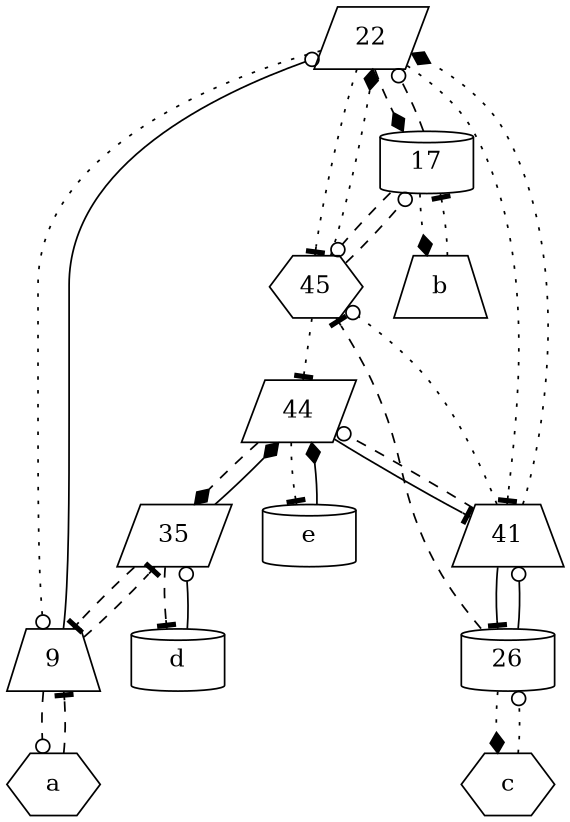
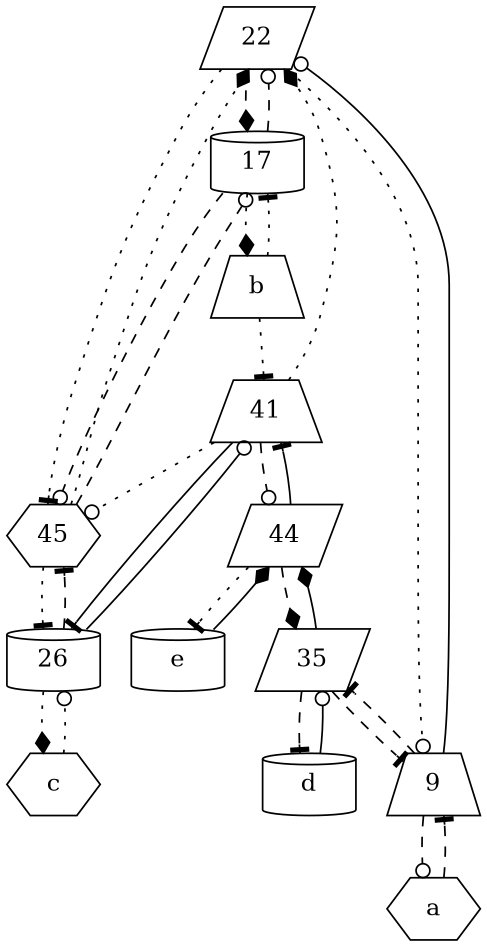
edge "22" -> "41": now "b" -> "41"
edge "45" -> "44": now "45" -> "26"
